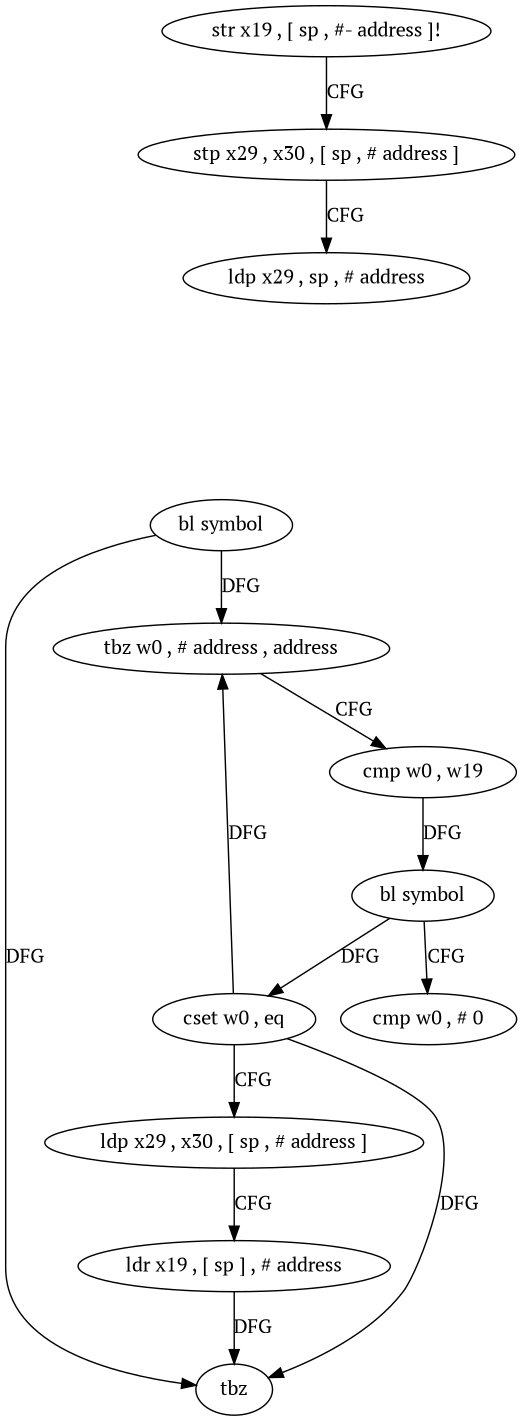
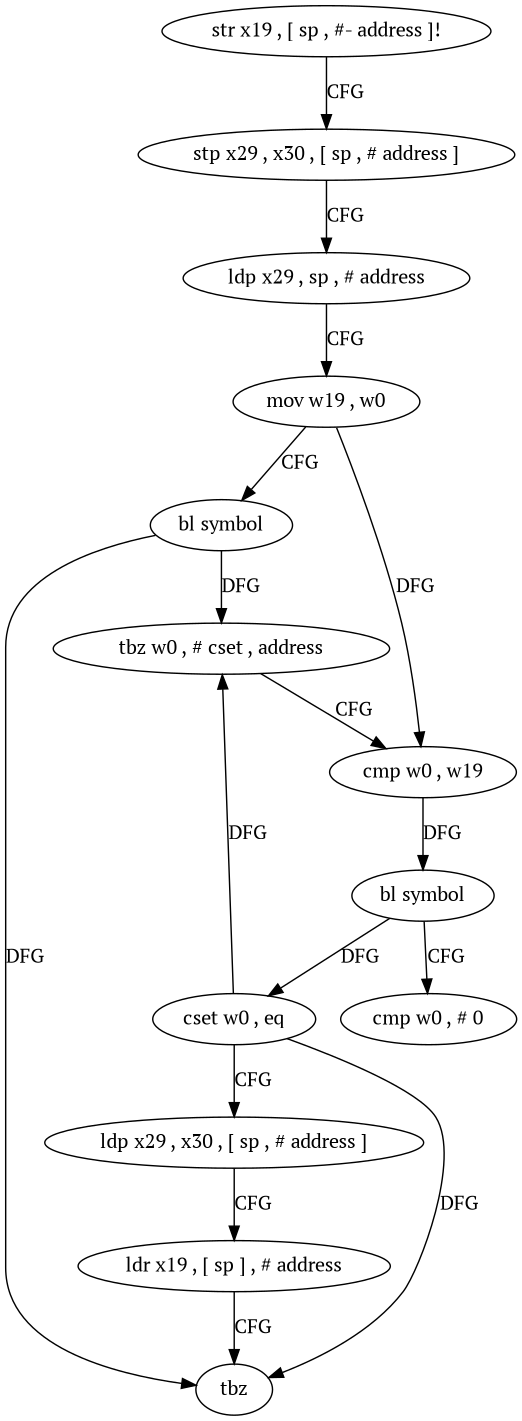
node "mov w19 , w0": added
node "tbz w0 , # address , address": label "tbz w0 , # address , address" -> "tbz w0 , # cset , address"
edge "ldr x19 , [ sp ] , # address" -> "tbz": label "DFG" -> "CFG"
